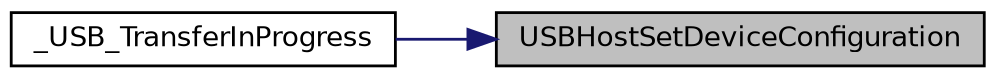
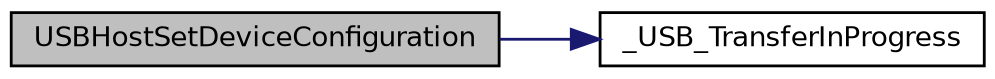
edge "_USB_TransferInProgress" -> "USBHostSetDeviceConfiguration": reversed
